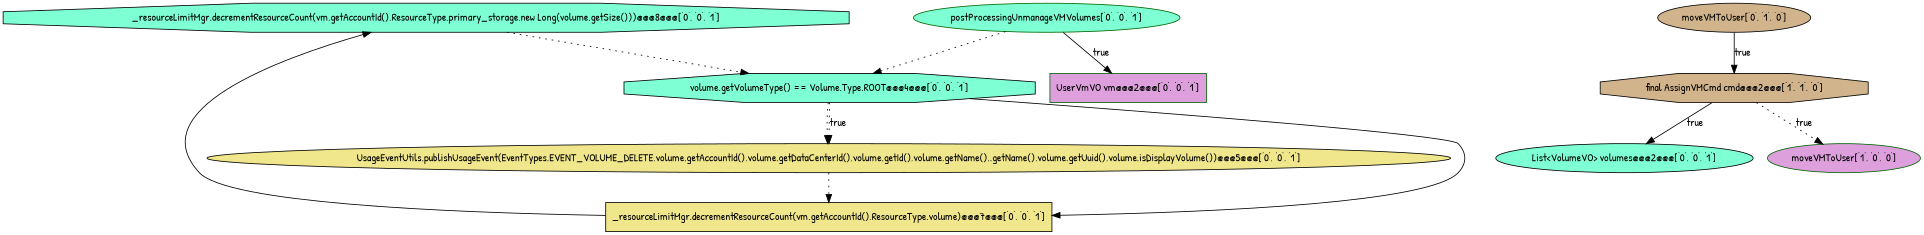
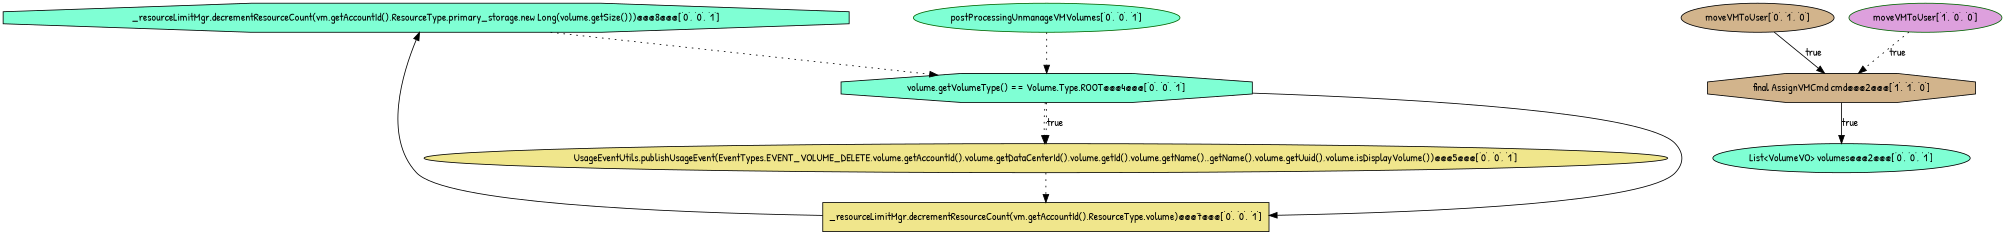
node "UserVmVO vm@@@2@@@['0', '0', '1']": removed
edge "final AssignVMCmd cmd@@@2@@@['1', '1', '0']" -> "moveVMToUser['1', '0', '0']": reversed
